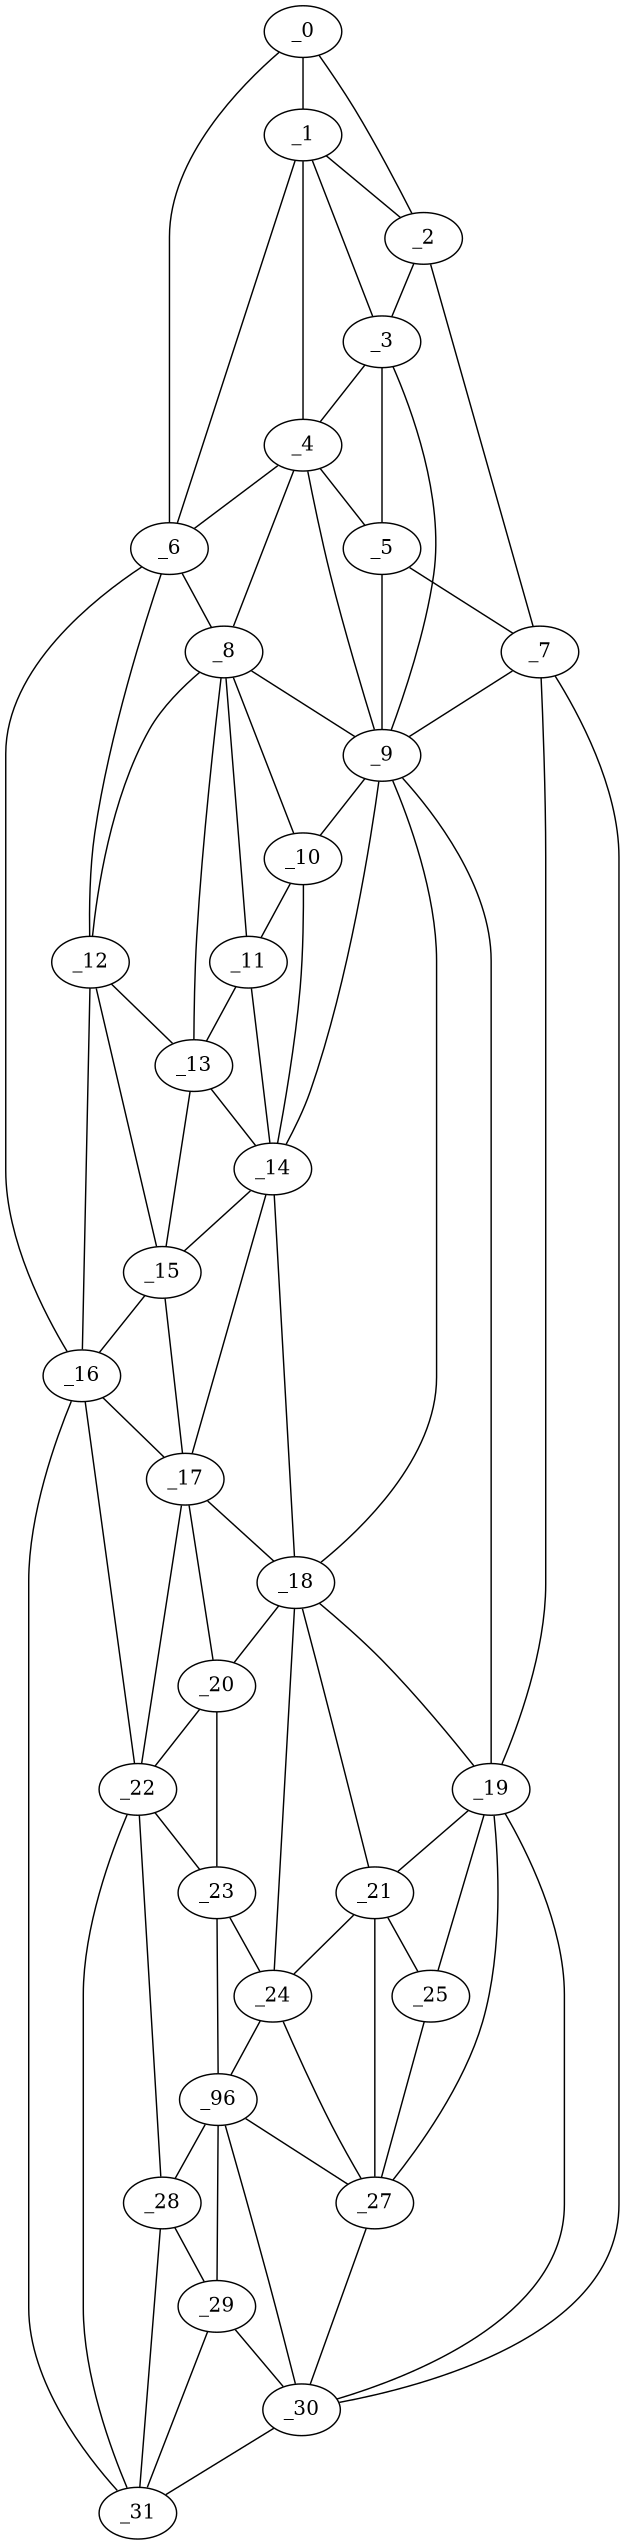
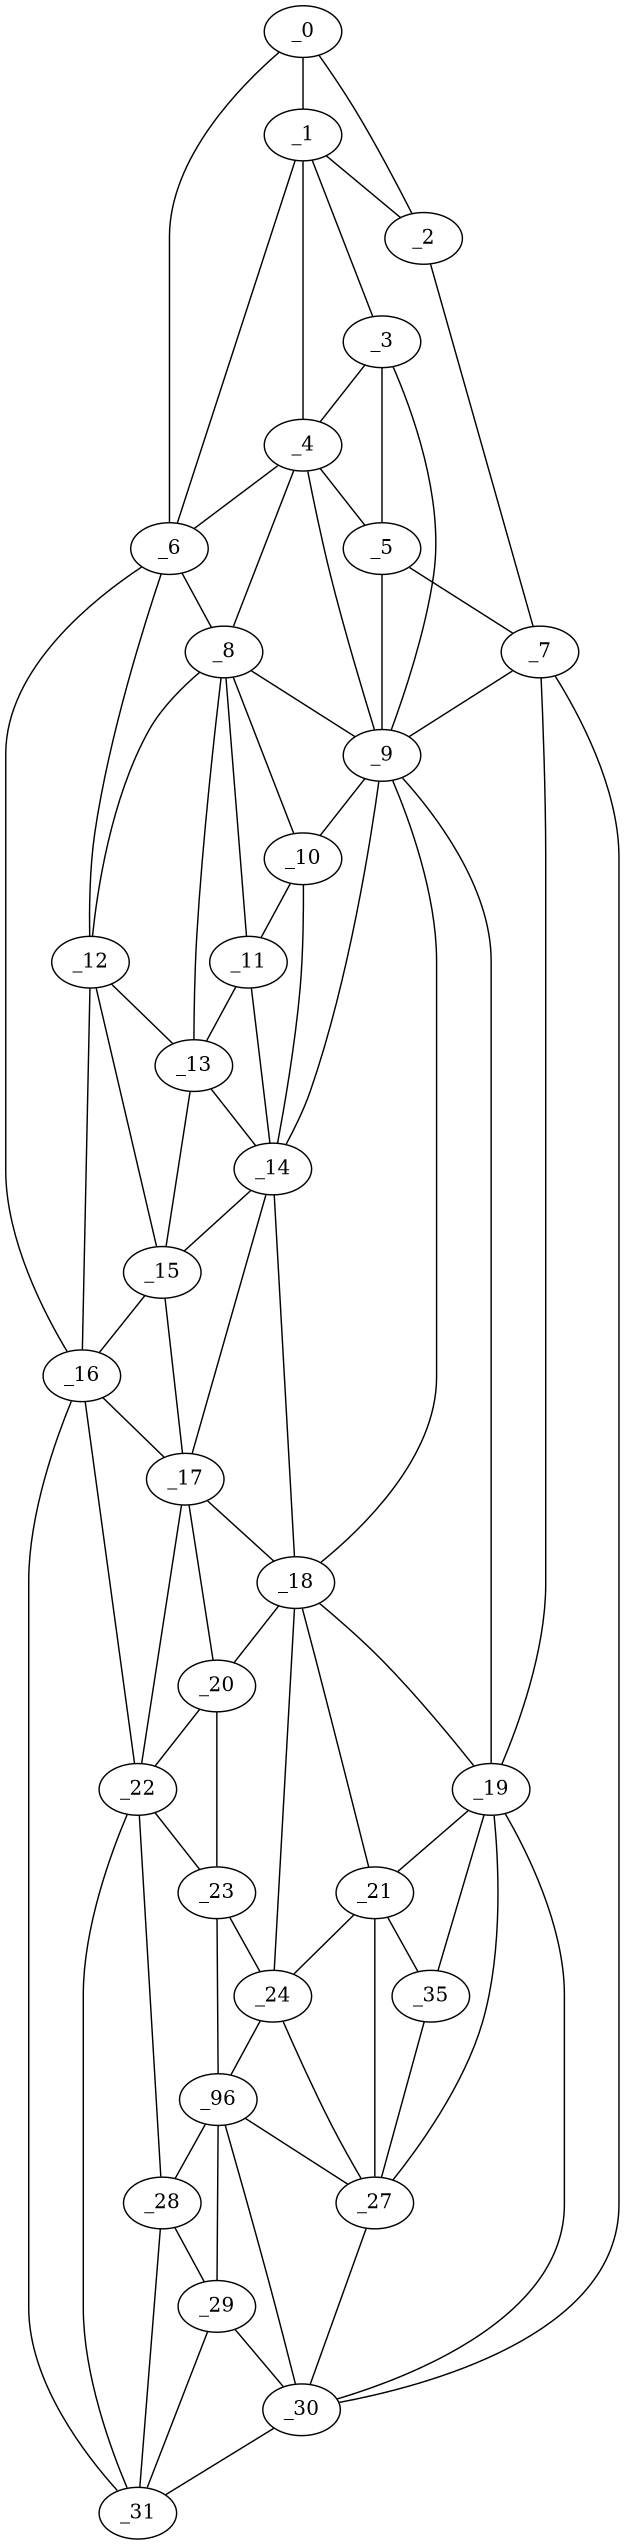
edge "_2" -- "_3": removed
node "_25": label "_25" -> "_35"
